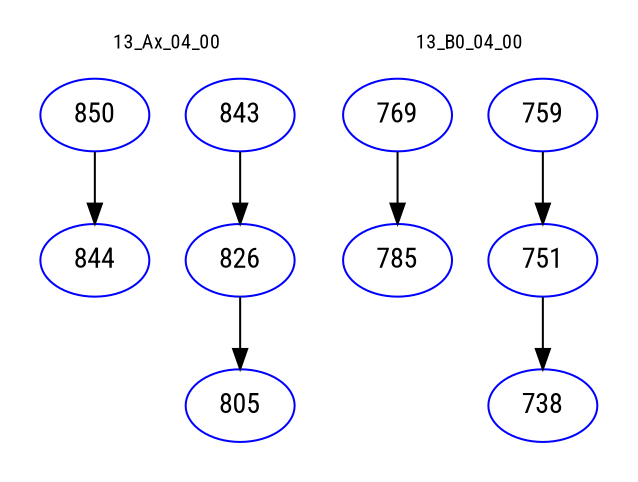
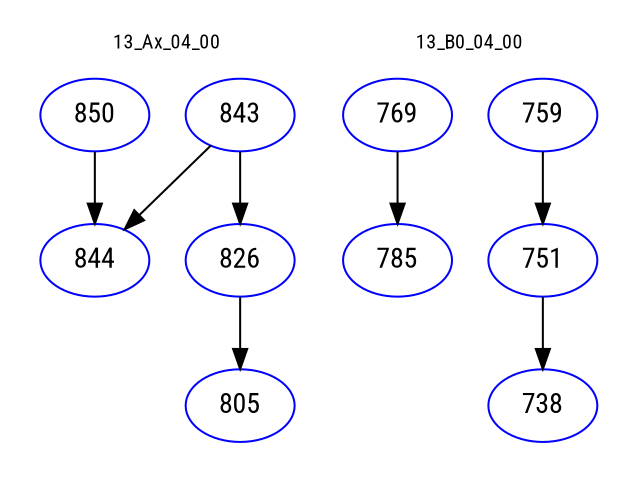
edge "843" -> "844": added
